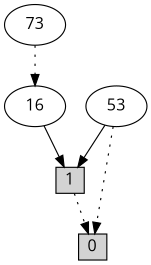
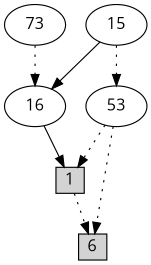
node "15": added
edge "53" -> "1": style filled -> dotted
node "0": label "0" -> "6"
